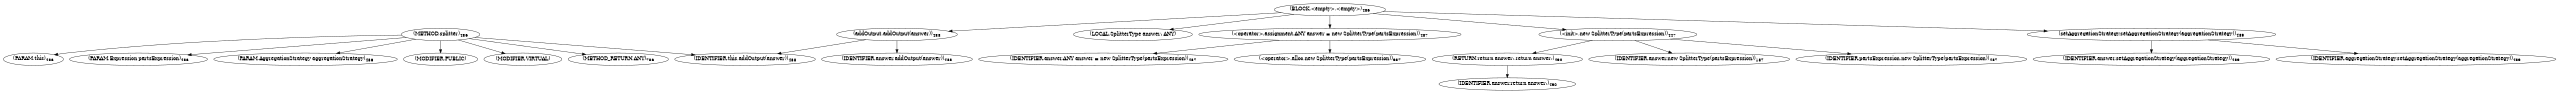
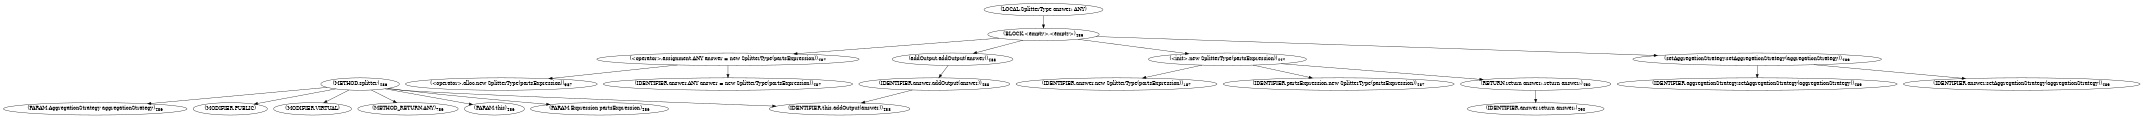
edge "(BLOCK,<empty>,<empty>)" -> "(LOCAL,SplitterType answer: ANY)": reversed
edge "(addOutput,addOutput(answer))" -> "(IDENTIFIER,this,addOutput(answer))": now "(IDENTIFIER,answer,addOutput(answer))" -> "(IDENTIFIER,this,addOutput(answer))"
